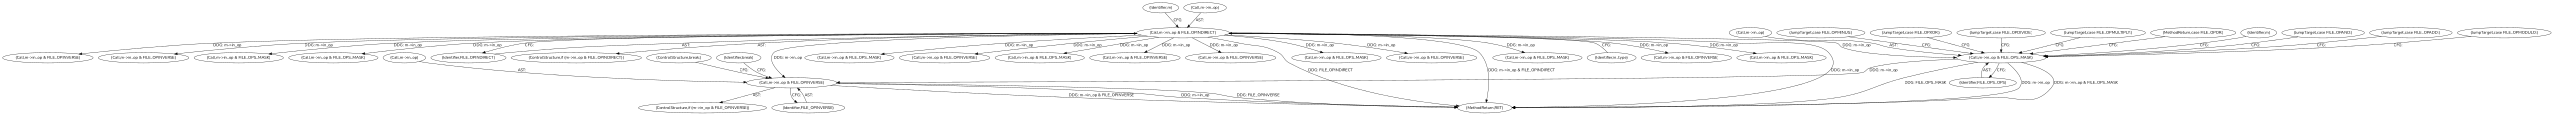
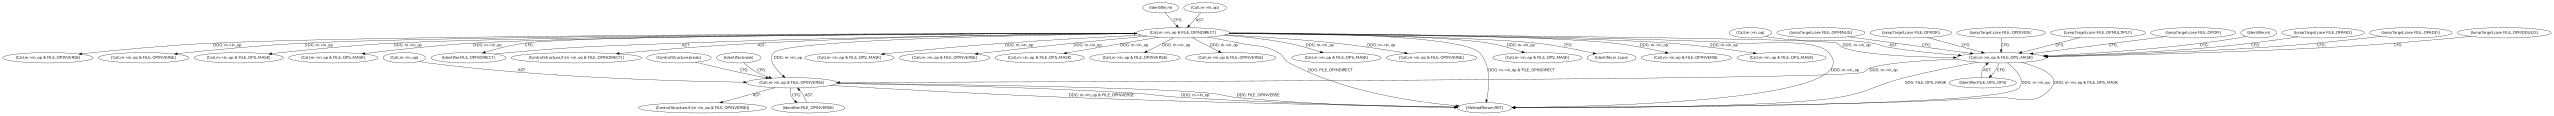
node "(MethodReturn,case FILE_OPOR:)": label "(MethodReturn,case FILE_OPOR:)" -> "(JumpTarget,case FILE_OPOR:)"
edge "(Identifier,in_type)" -> "(Call,m->in_op & FILE_OPINDIRECT)": reversed
